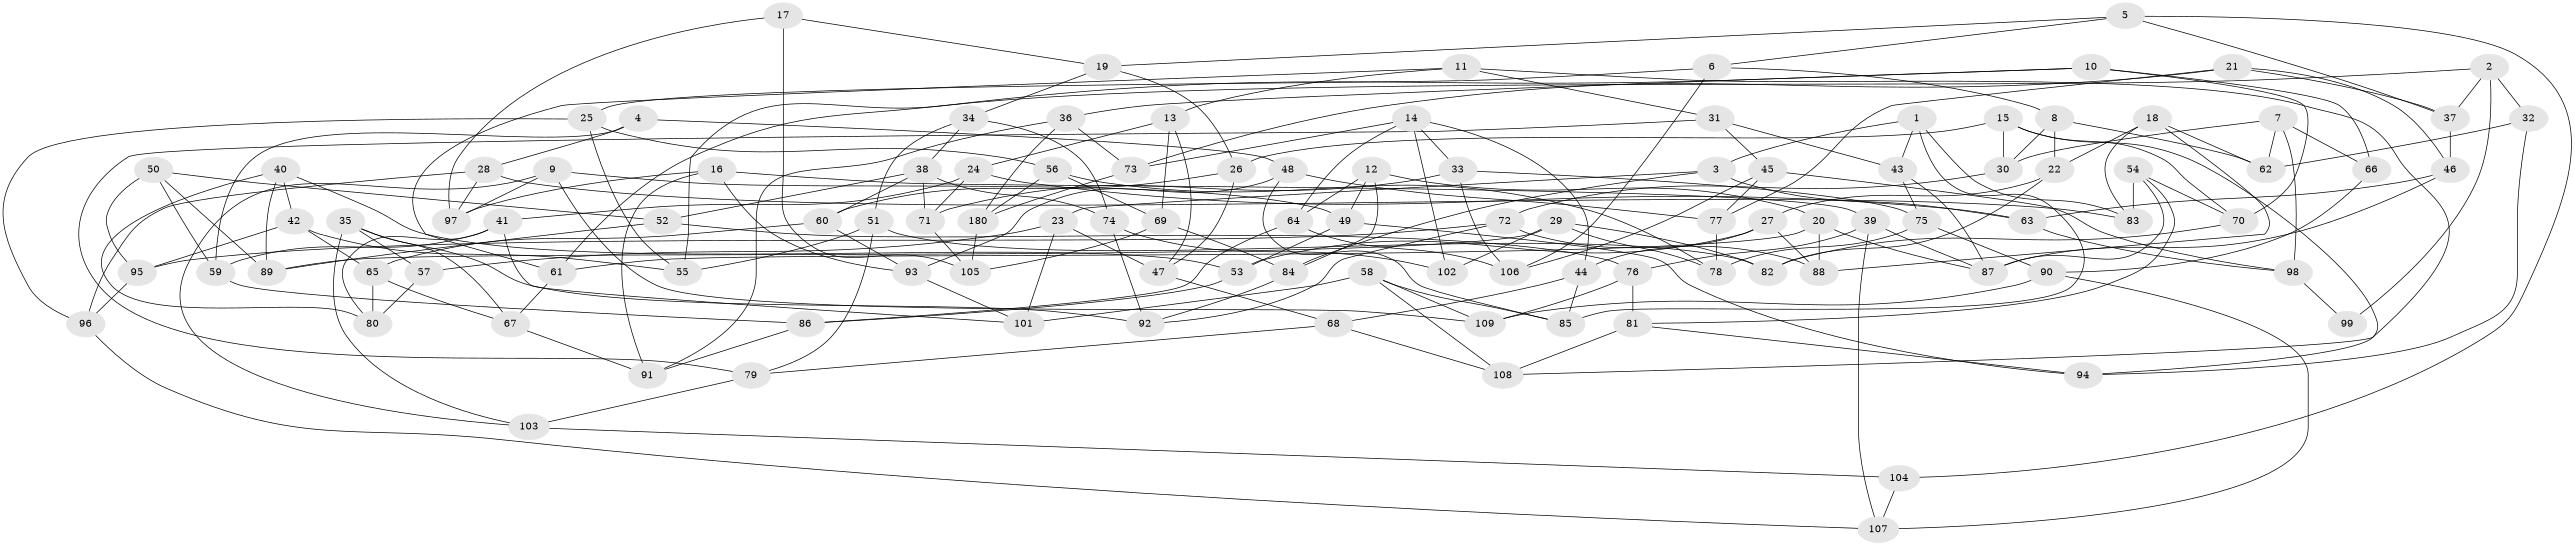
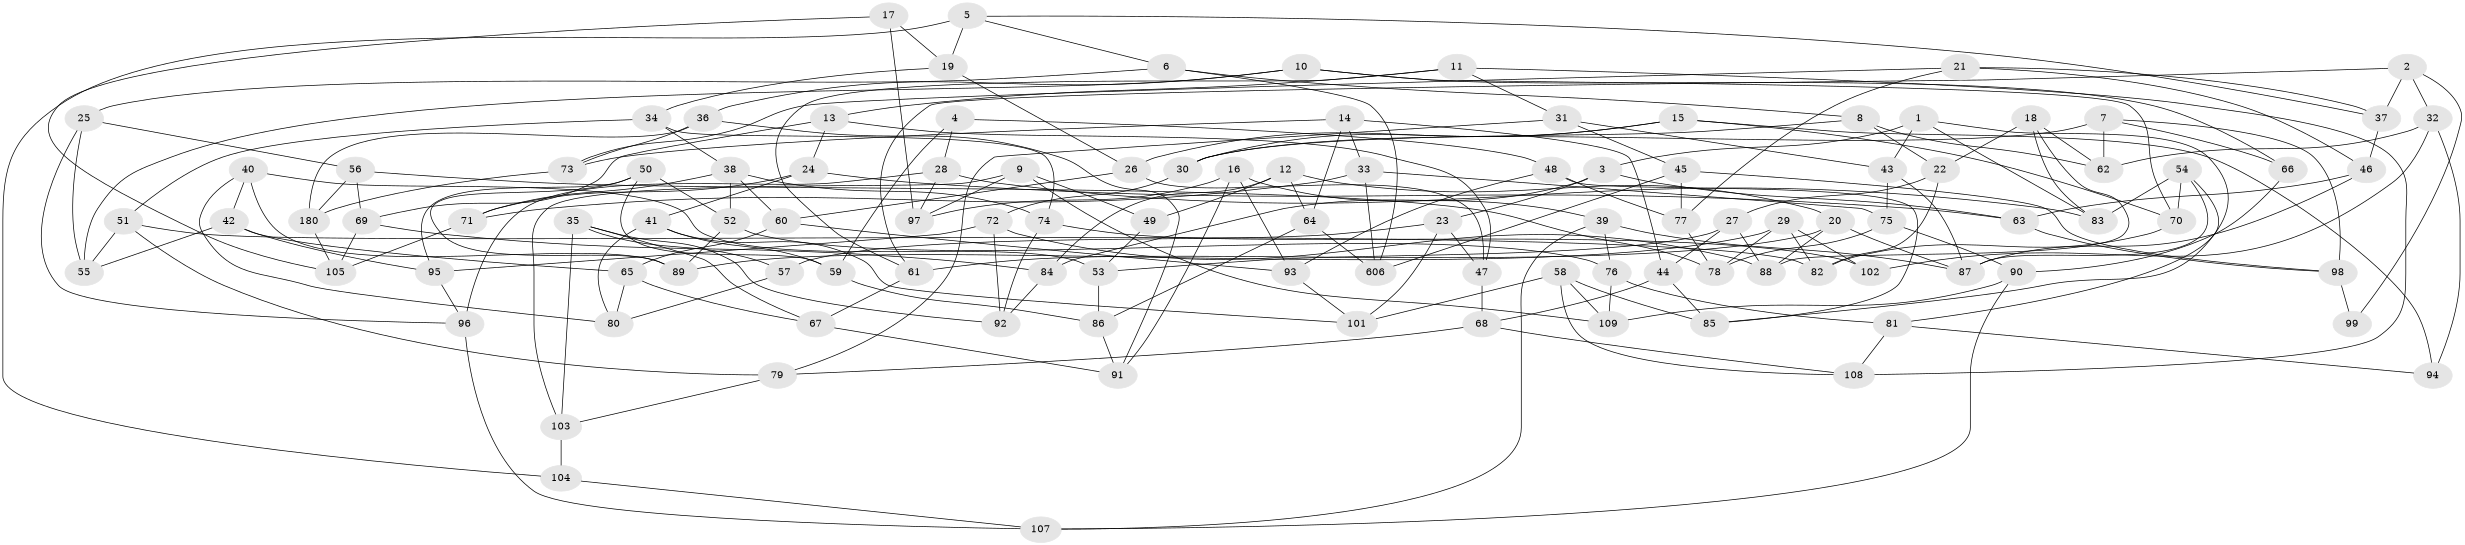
edge "14" -- "102": now "32" -- "102"
node "106": label "106" -> "606"
edge "49" -- "94": removed
